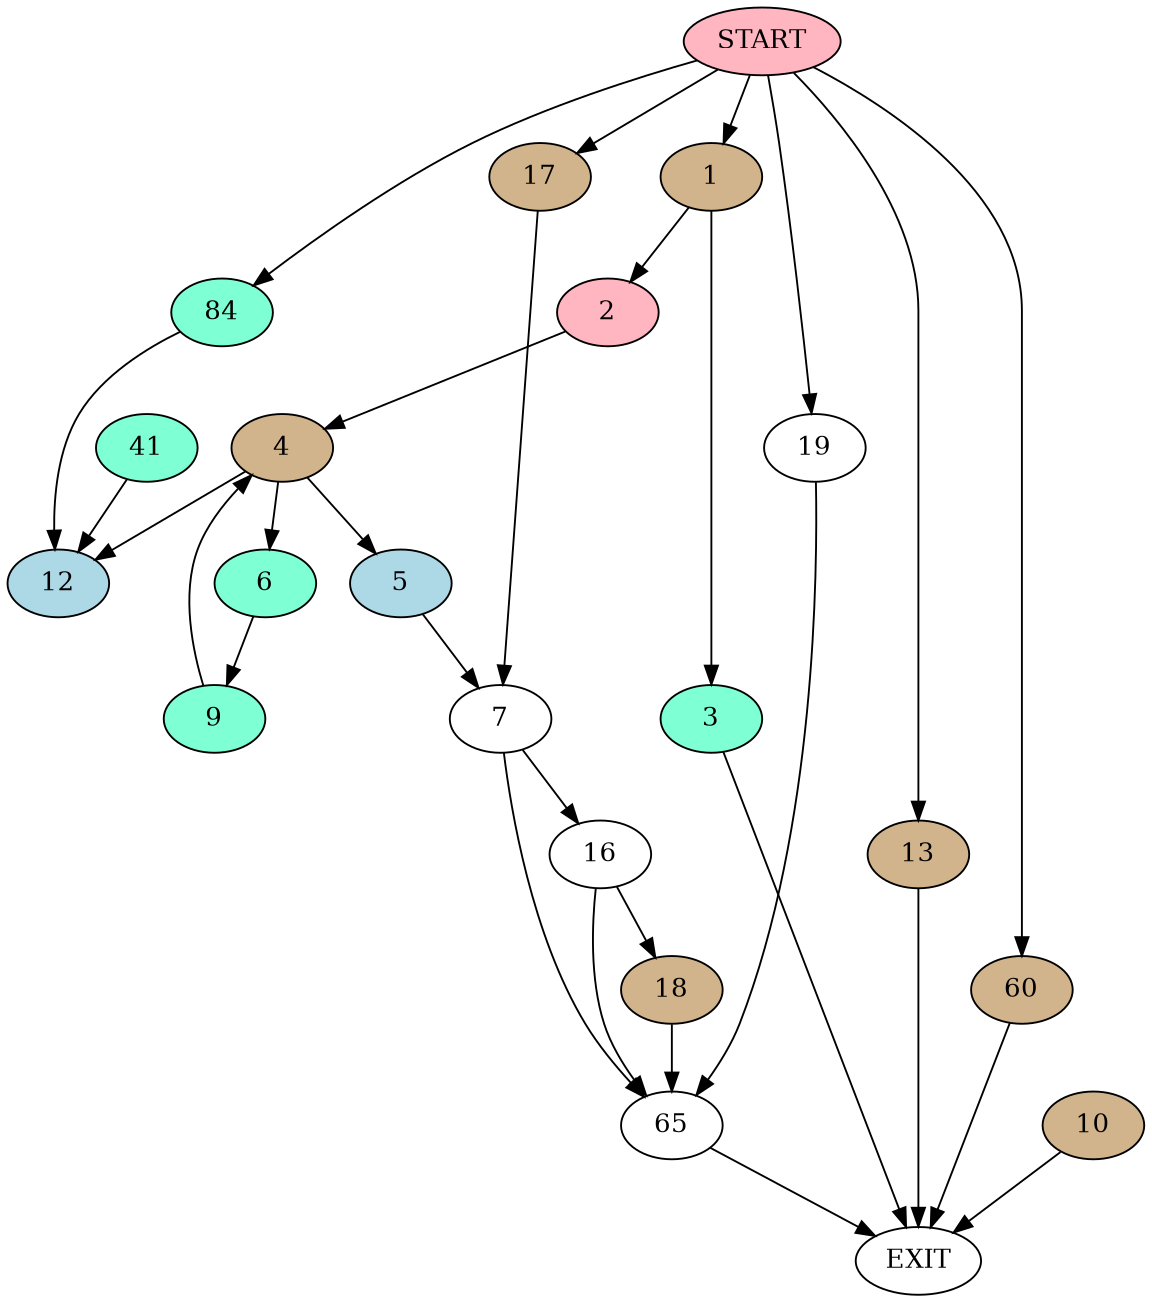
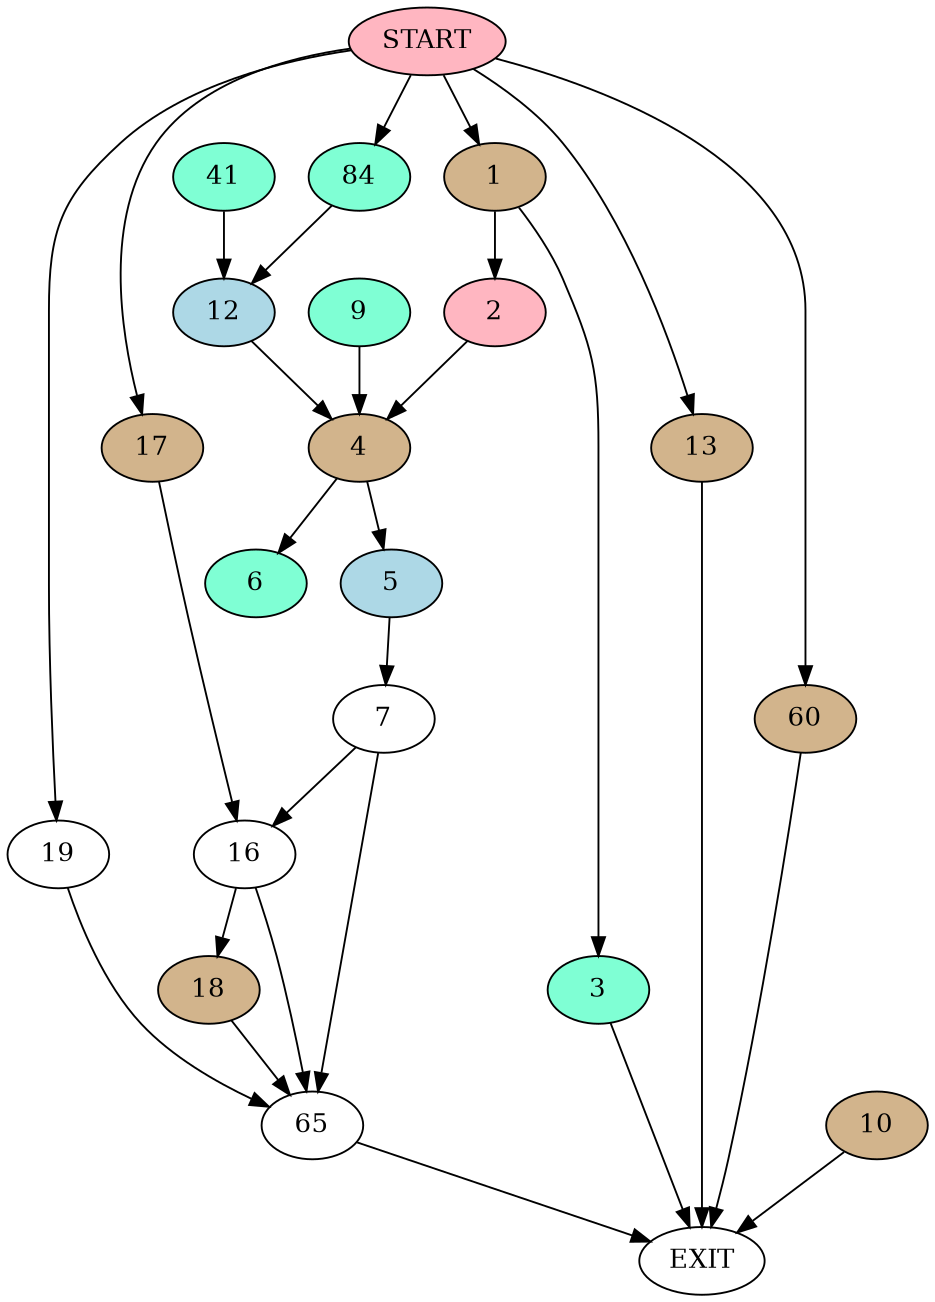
edge "17" -> "7": now "17" -> "16"
edge "4" -> "12": reversed
edge "6" -> "9": removed
